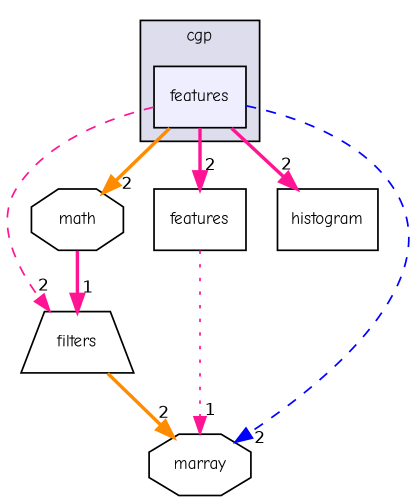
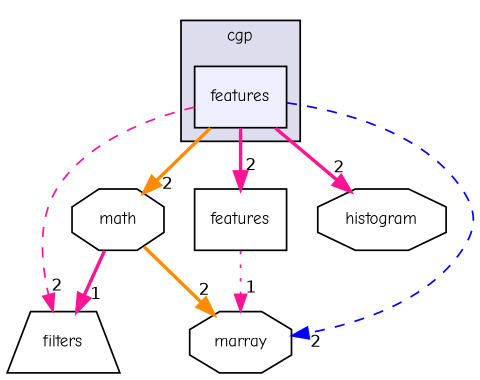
node "histogram": shape box -> octagon
edge "filters" -> "marray": now "math" -> "marray"
